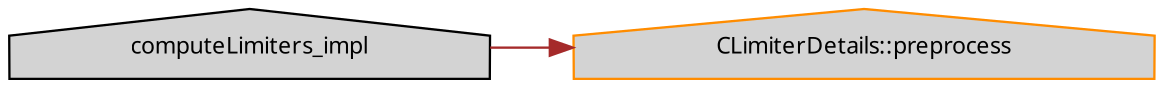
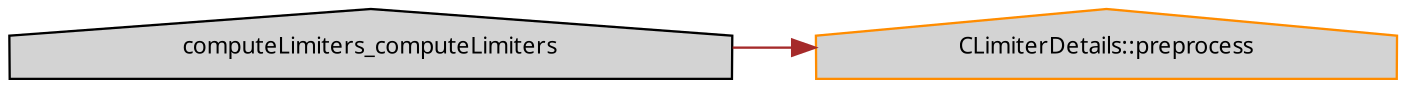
node "computeLimiters_impl": label "computeLimiters_impl" -> "computeLimiters_computeLimiters"
